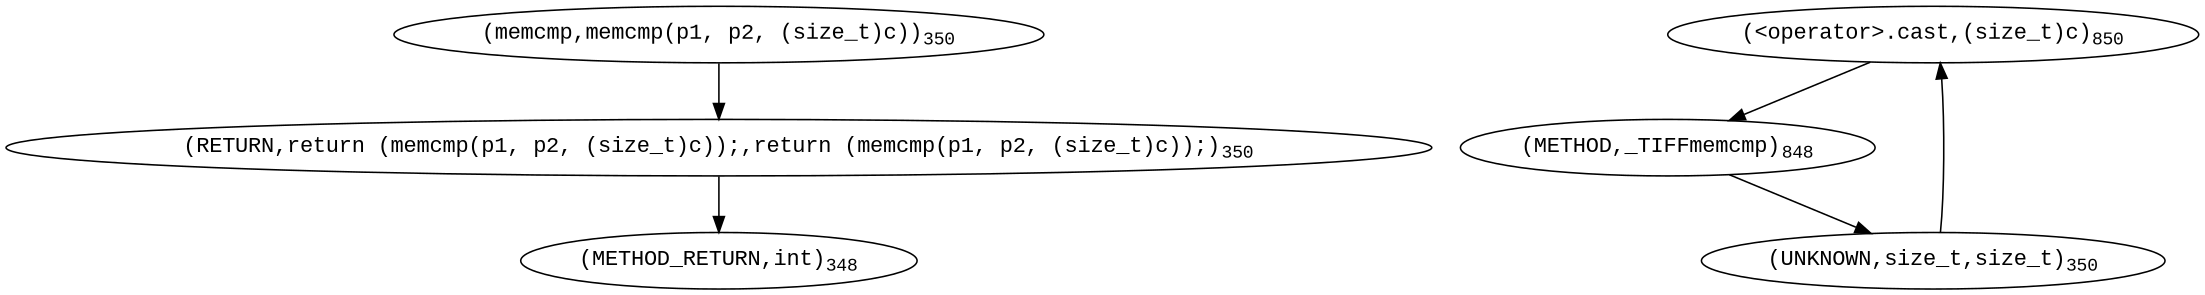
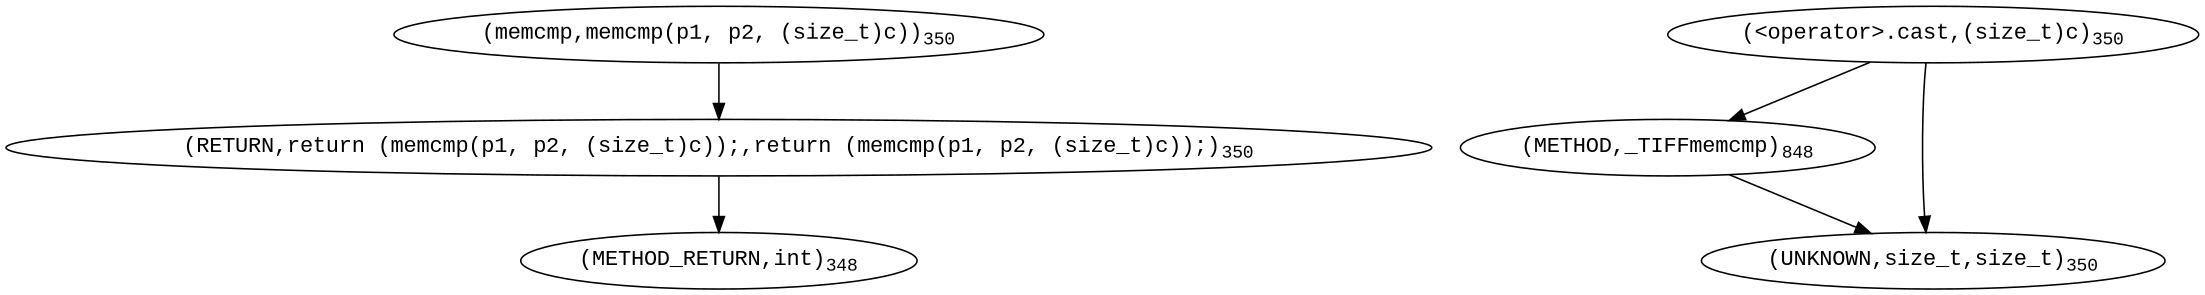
node "(<operator>.cast,(size_t)c)": text "850" -> "350"
edge "(UNKNOWN,size_t,size_t)" -> "(<operator>.cast,(size_t)c)": reversed
